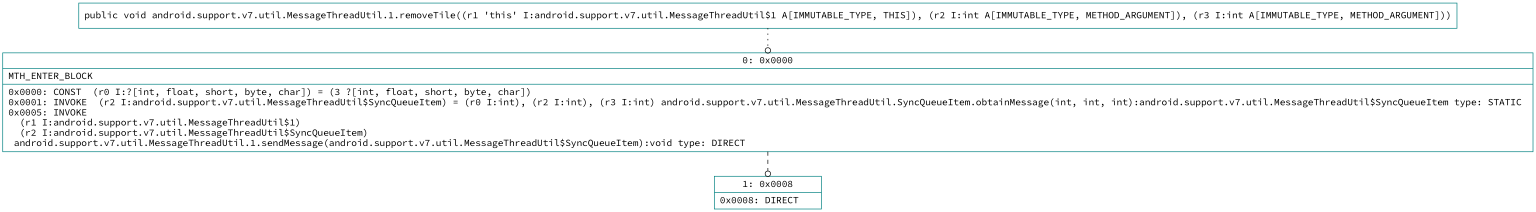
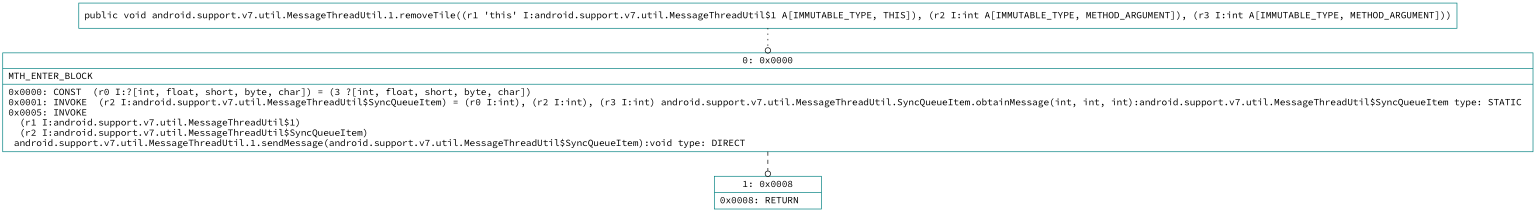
node "1: 0x0008": text "0x0008: DIRECT" -> "0x0008: RETURN"
